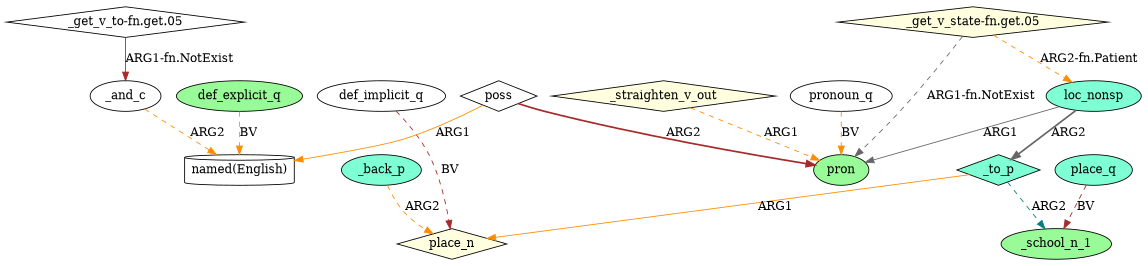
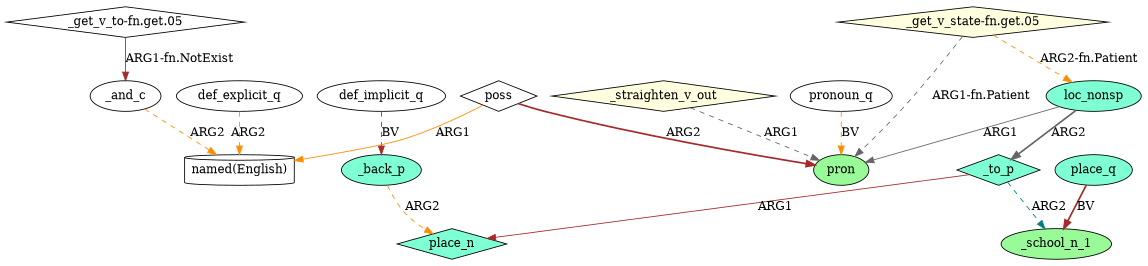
node "def_explicit_q": fillcolor palegreen -> white
edge "_get_v_state-fn.get.05" -> "pron": label "ARG1-fn.NotExist" -> "ARG1-fn.Patient"
edge "_straighten_v_out" -> "pron": color darkorange -> gray40
edge "def_explicit_q" -> "named(English)": label "BV" -> "ARG2"
edge "def_implicit_q" -> "place_n": now "def_implicit_q" -> "_back_p"
edge "place_q" -> "_school_n_1": style dashed -> bold
edge "_to_p" -> "place_n": color darkorange -> brown
node "place_n": fillcolor lightyellow -> aquamarine
